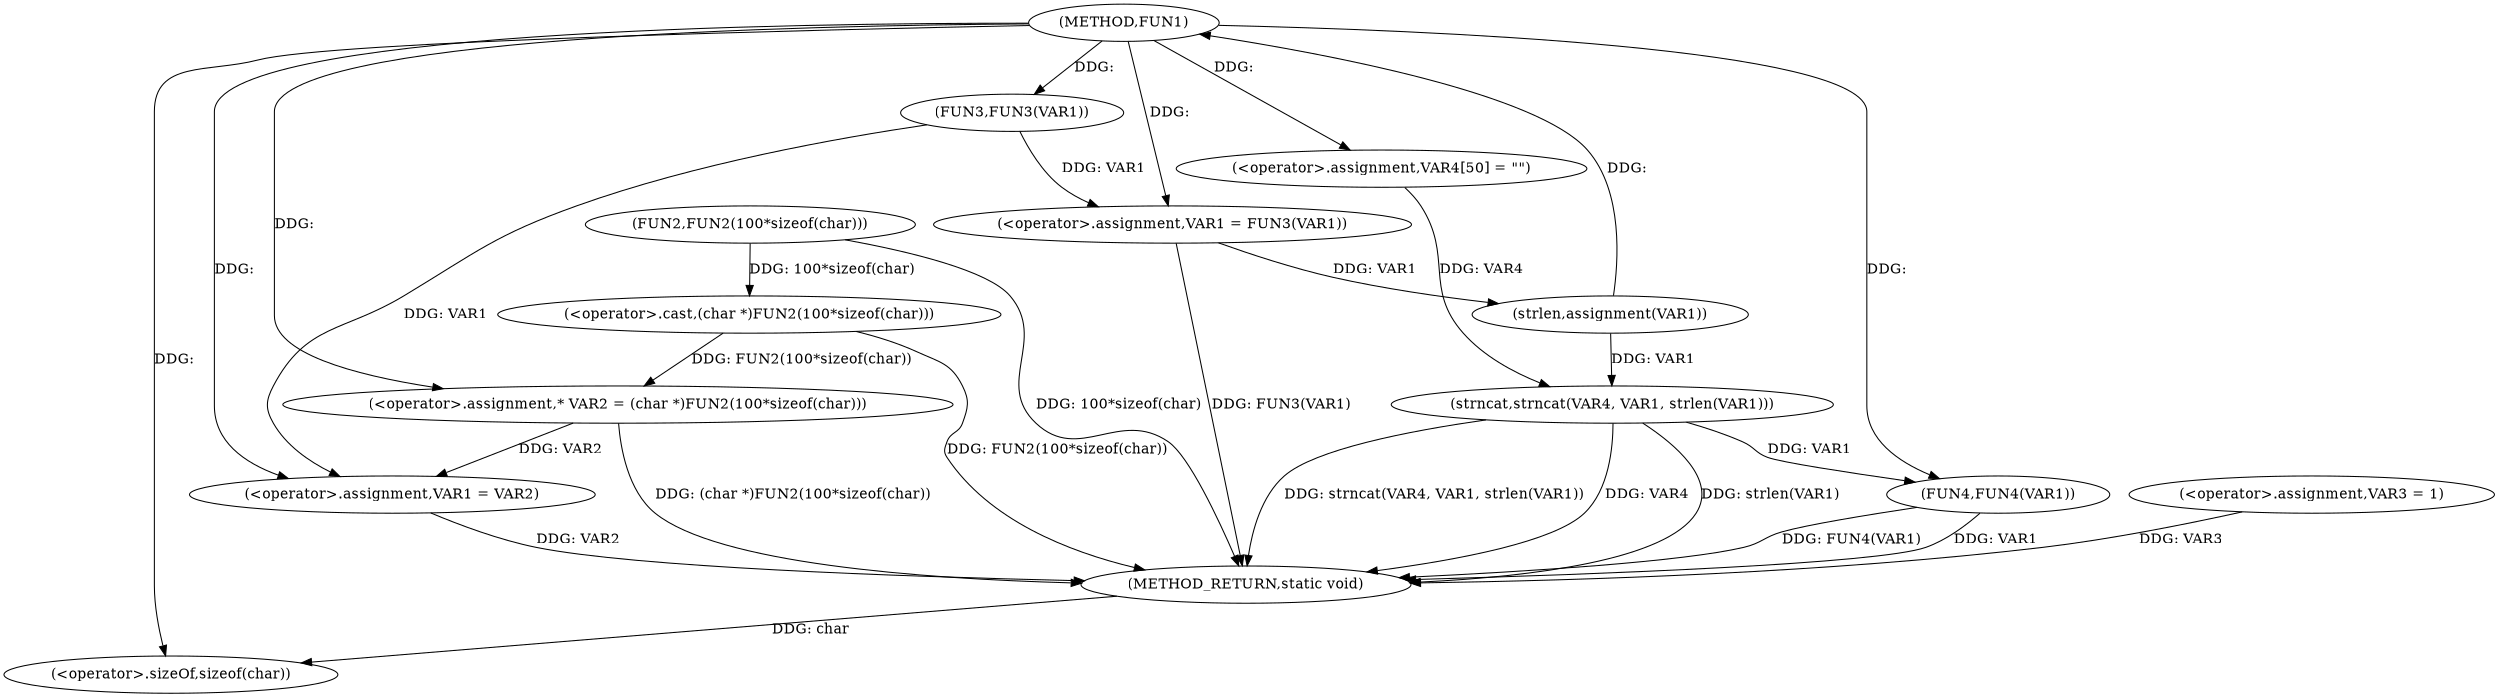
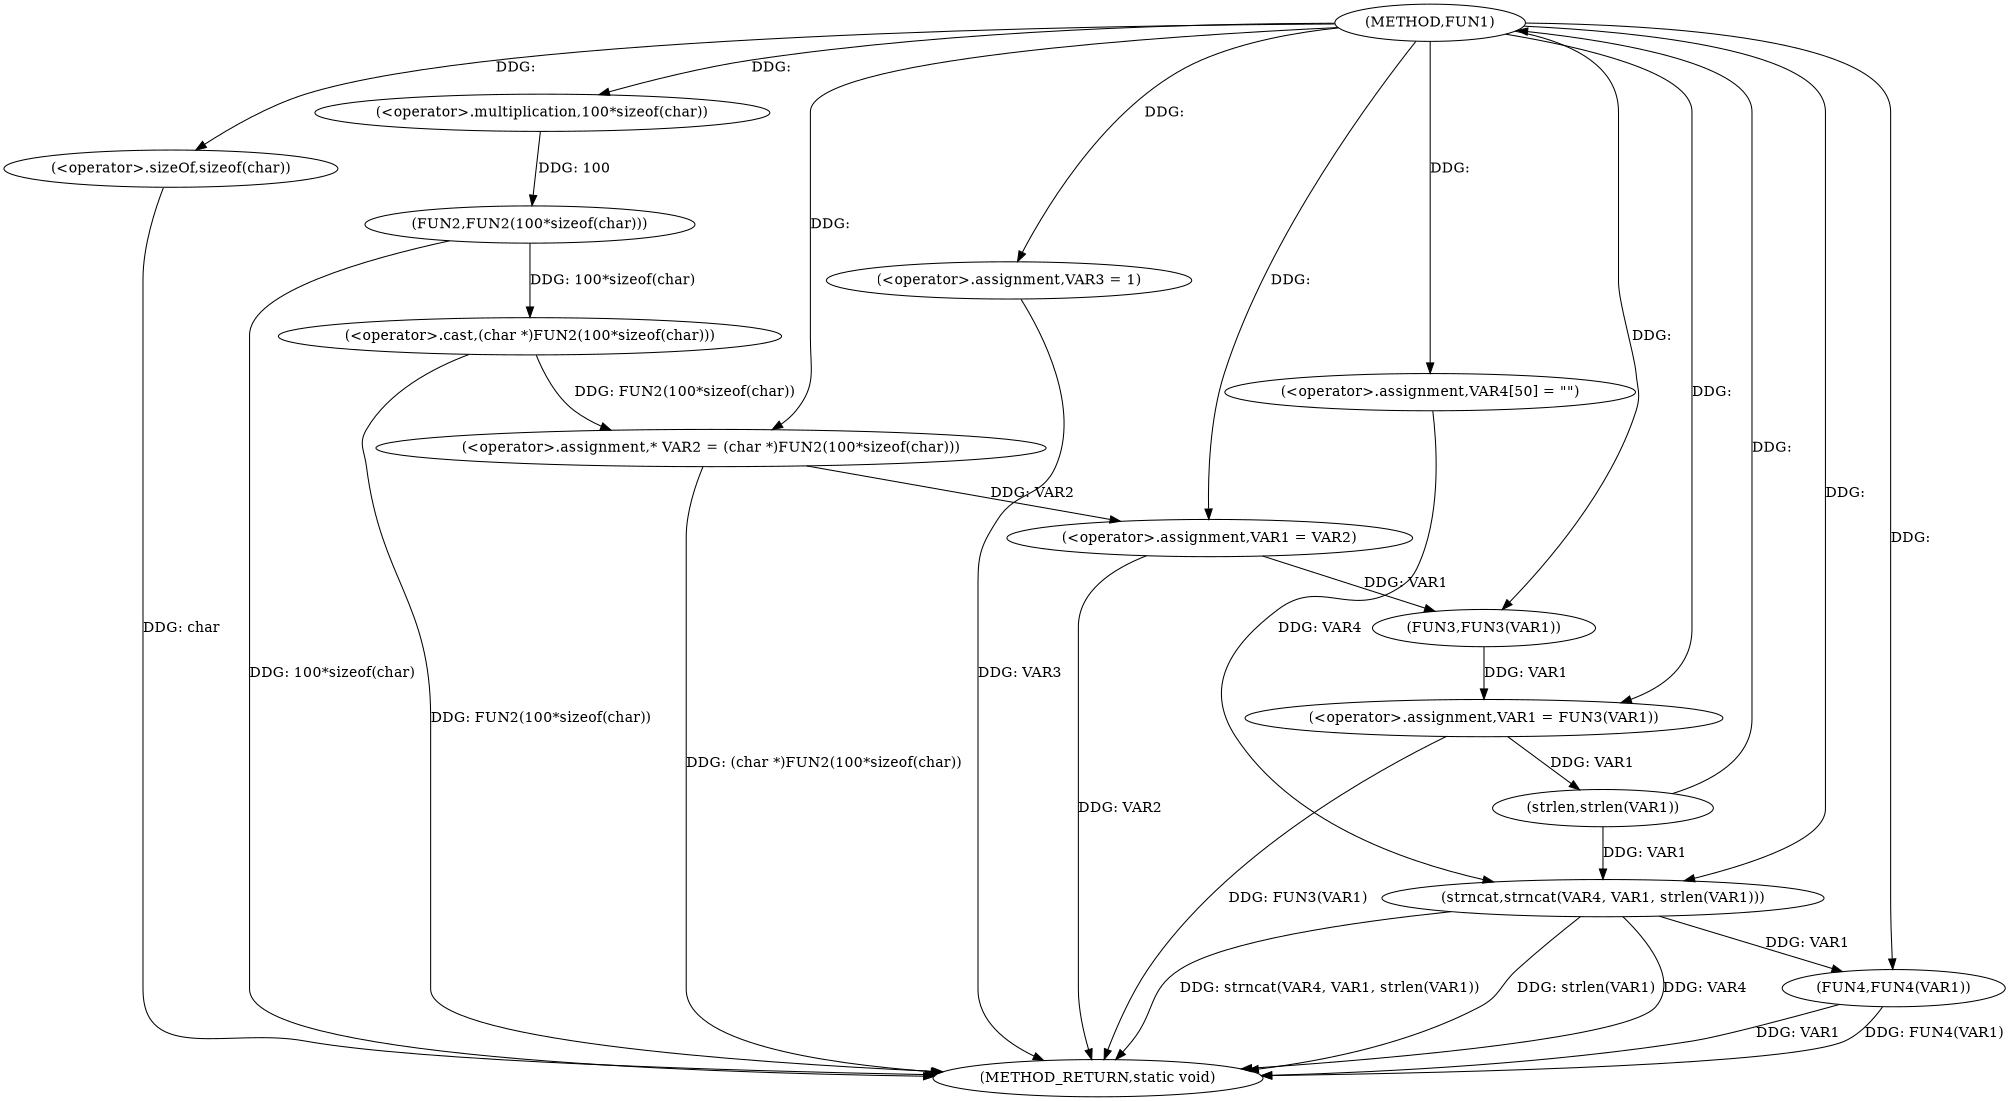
edge "(METHOD,FUN1)" -> "(<operator>.assignment,VAR3 = 1)": added, label "DDG:"
node "(<operator>.multiplication,100*sizeof(char))": added
edge "(FUN3,FUN3(VAR1))" -> "(<operator>.assignment,VAR1 = VAR2)": reversed
node "(strlen,assignment(VAR1))": label "(strlen,assignment(VAR1))" -> "(strlen,strlen(VAR1))"
edge "(METHOD,FUN1)" -> "(strncat,strncat(VAR4, VAR1, strlen(VAR1)))": added, label "DDG:"
edge "(METHOD_RETURN,static void)" -> "(<operator>.sizeOf,sizeof(char))": reversed
